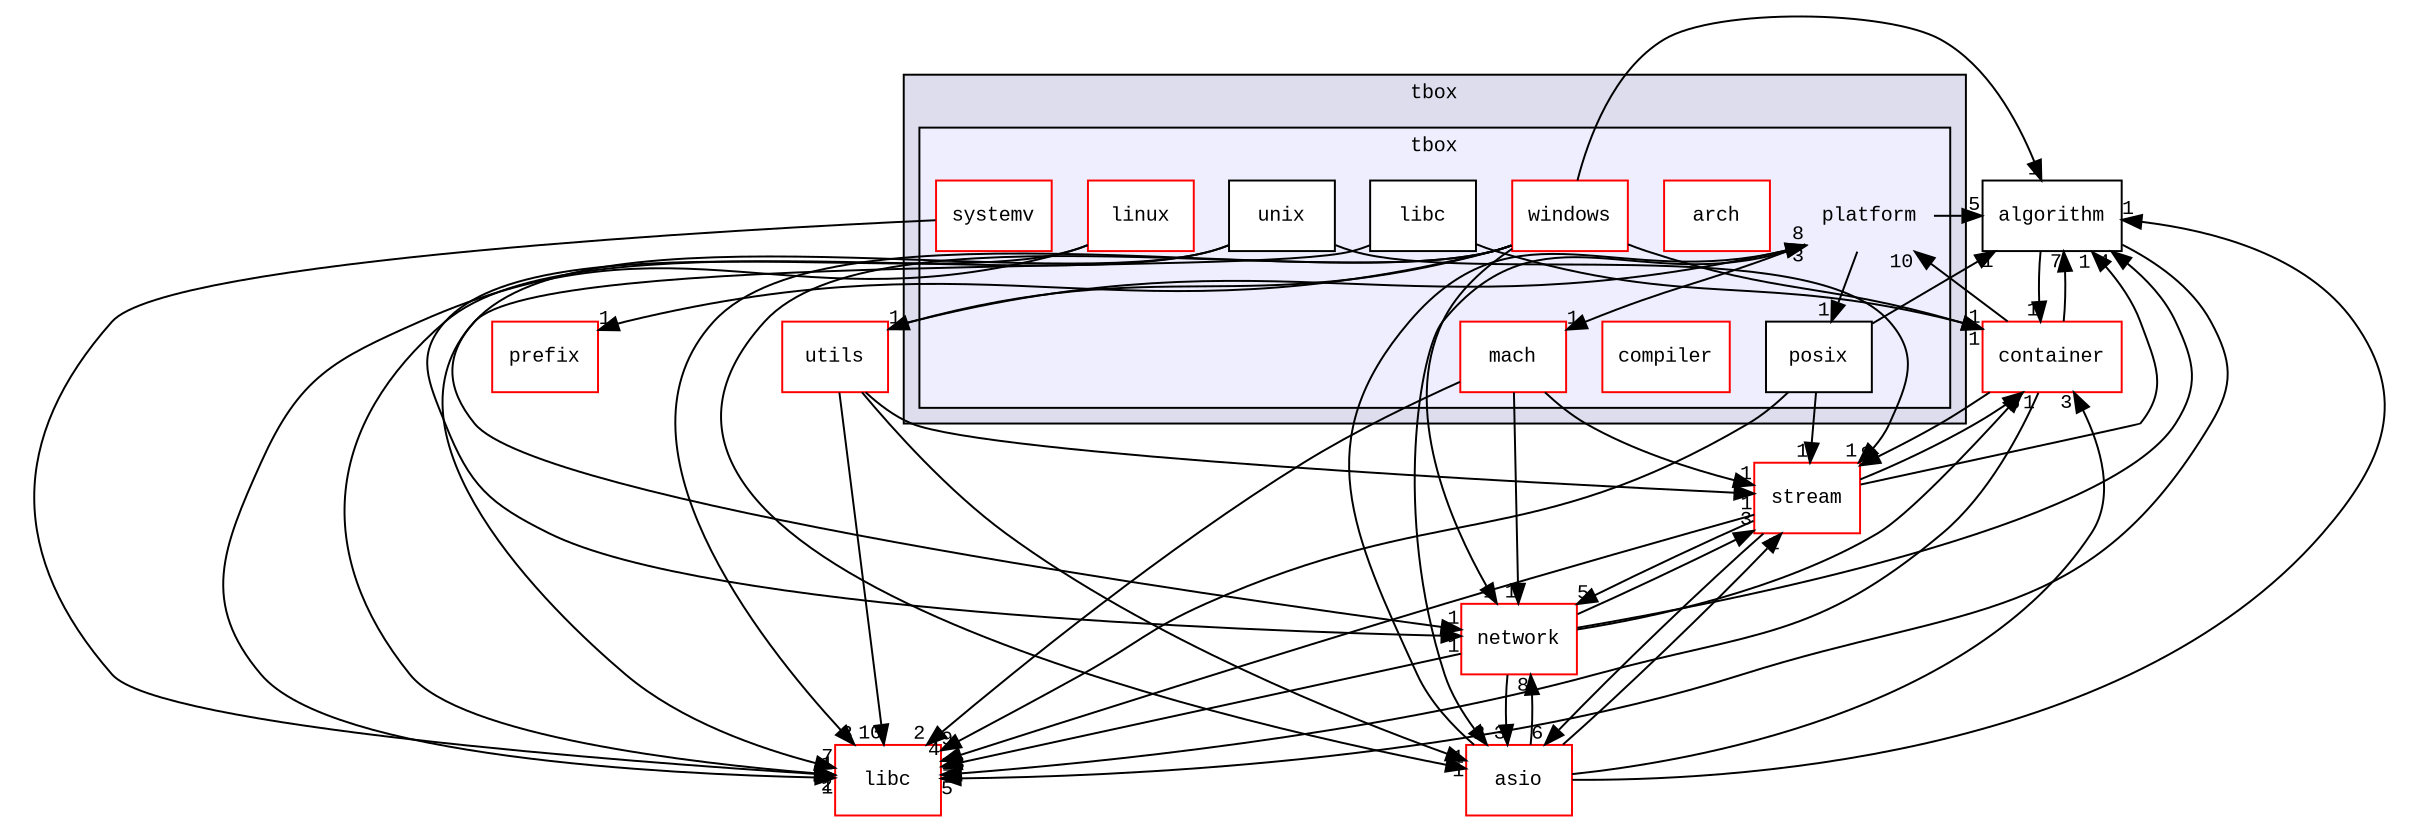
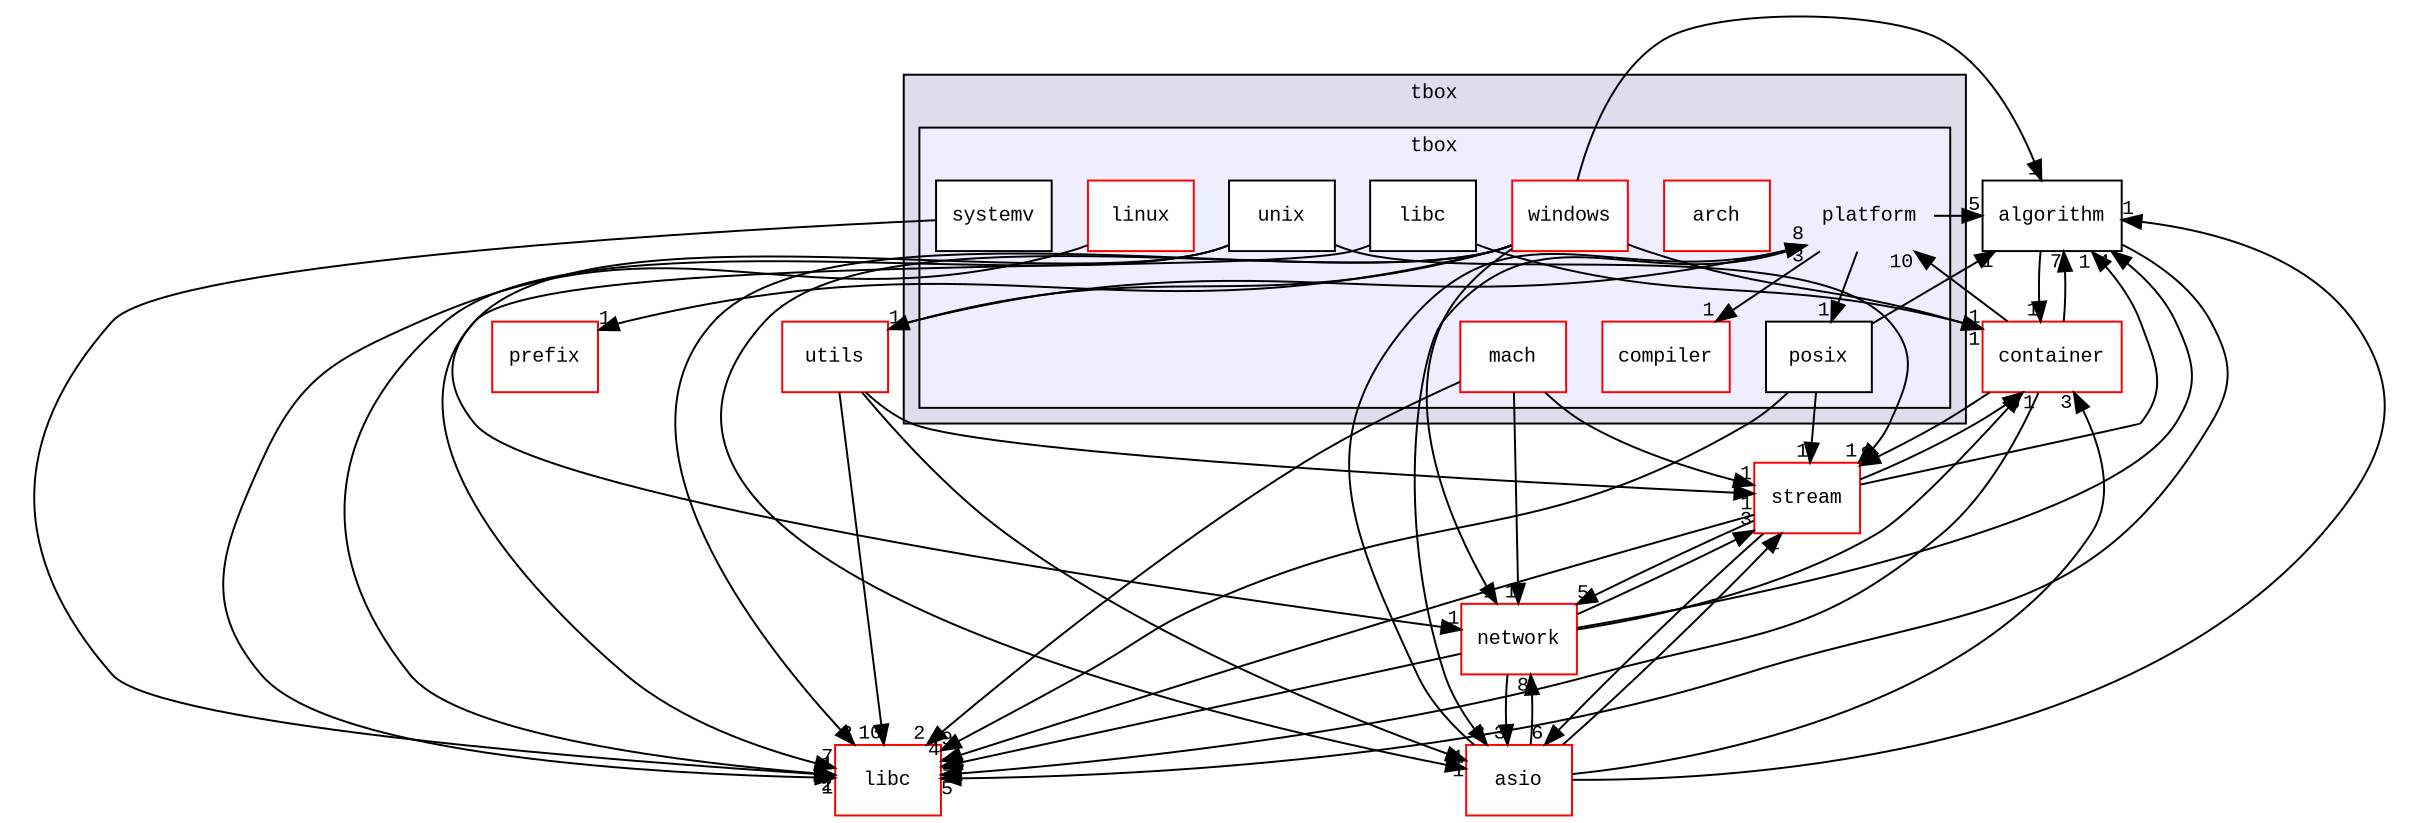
node "systemv": color red -> black
edge "platform" -> "mach": now "platform" -> "compiler"
edge "linux" -> "network": removed
